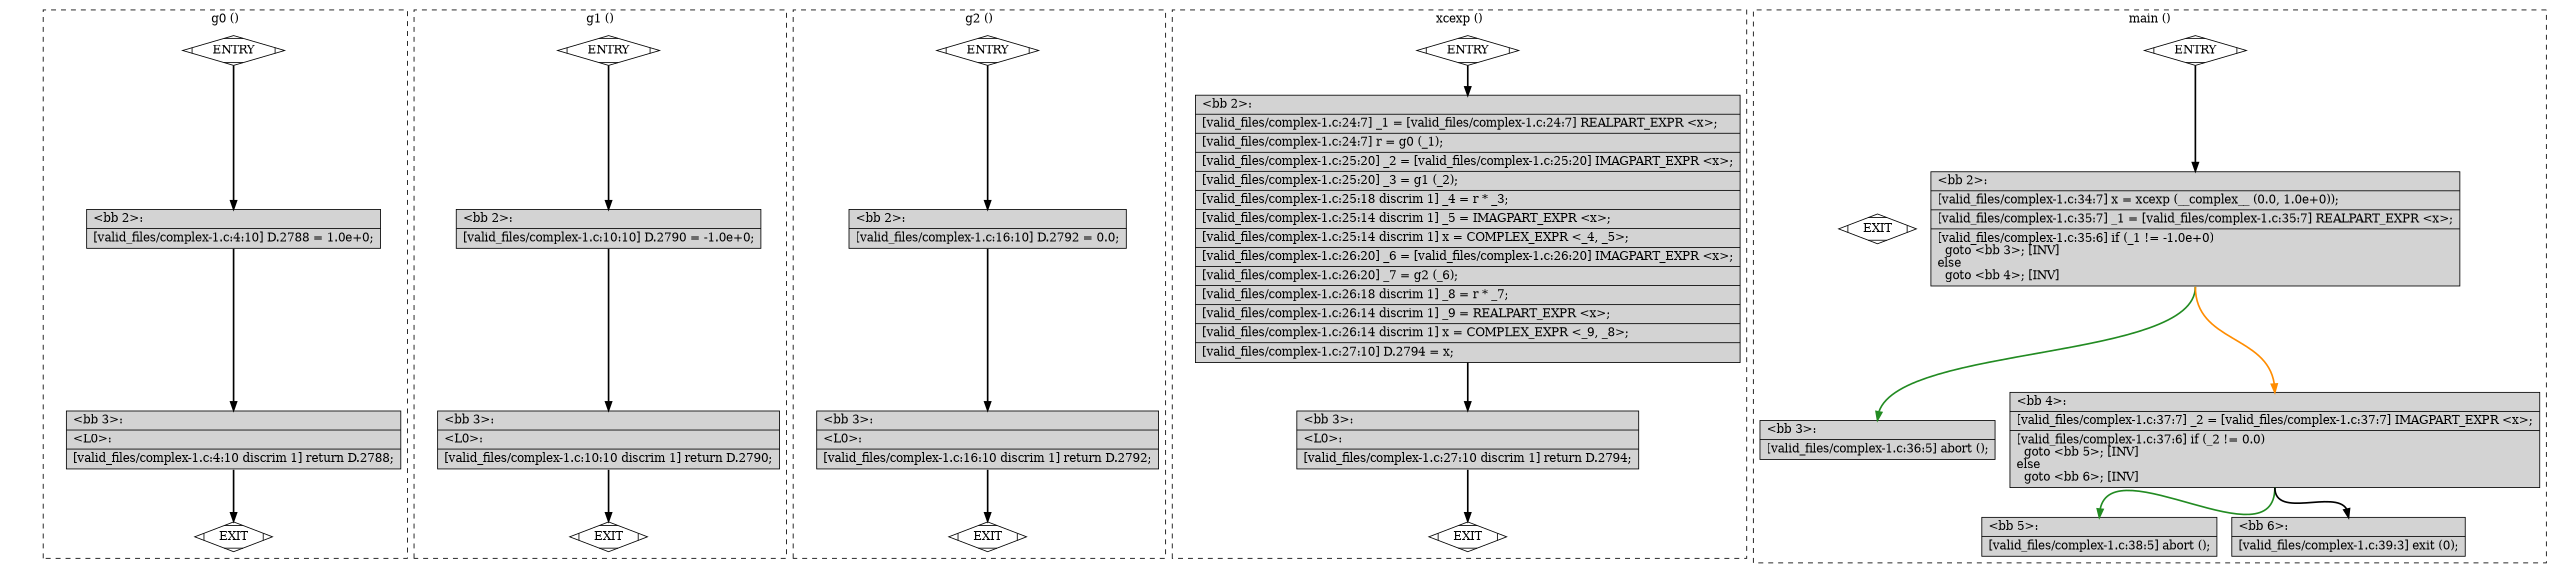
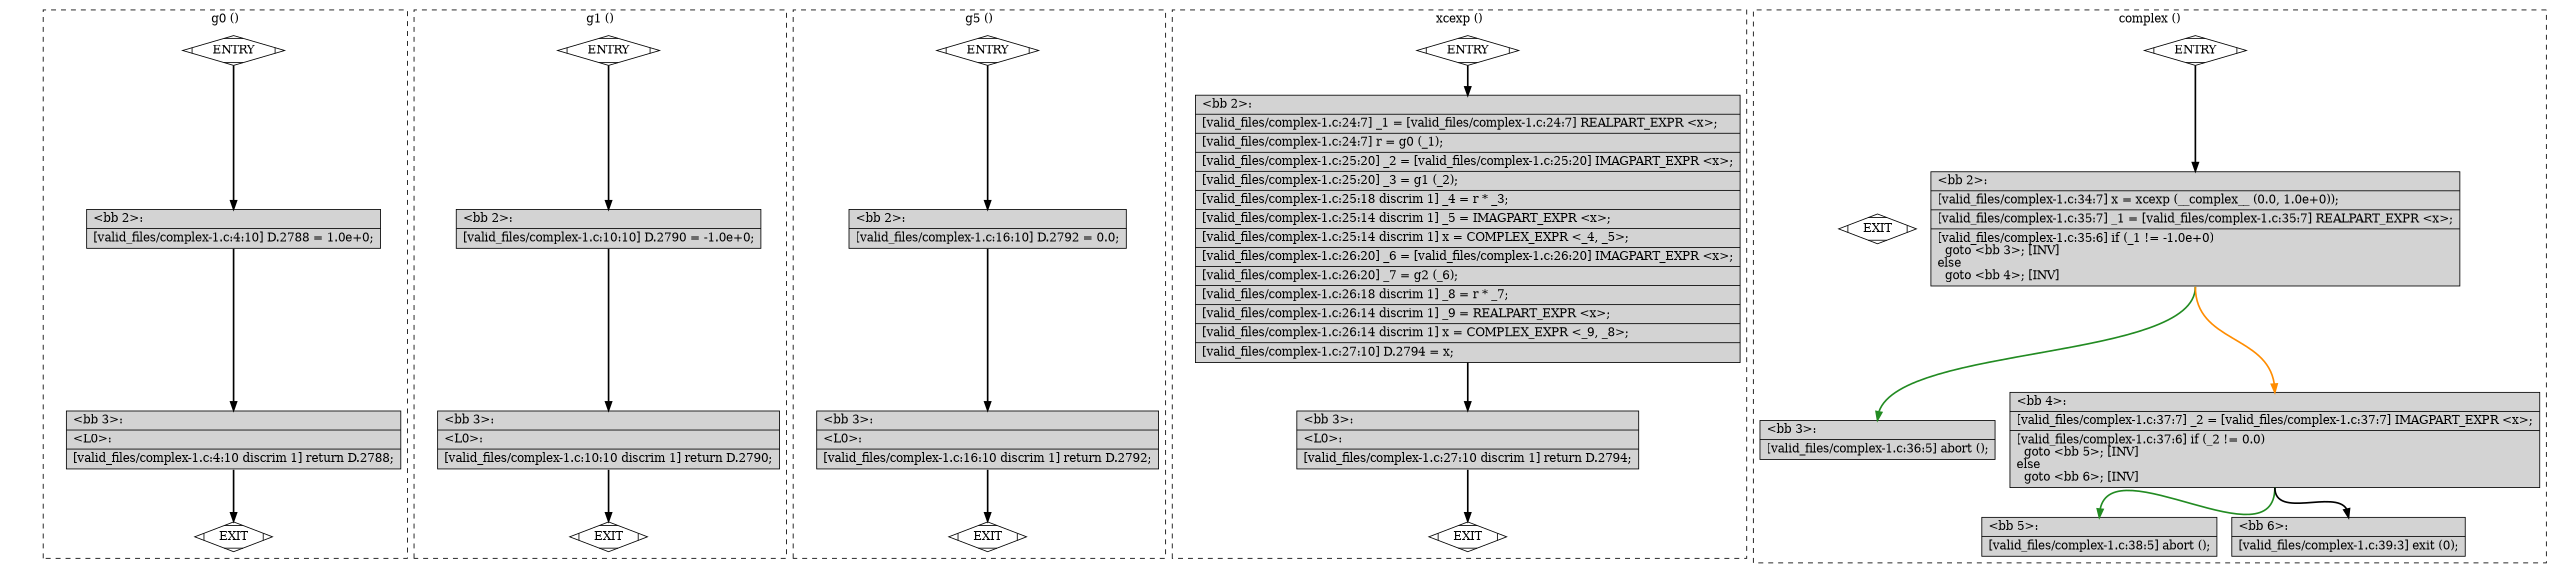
cluster "g2 ()": label "g2 ()" -> "g5 ()"
cluster "main ()": label "main ()" -> "complex ()"
